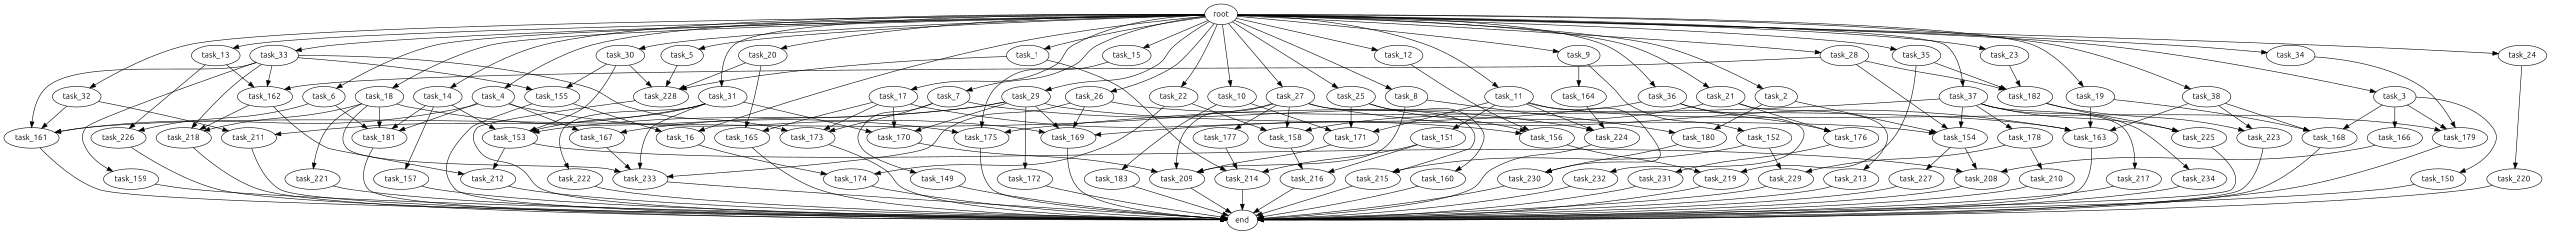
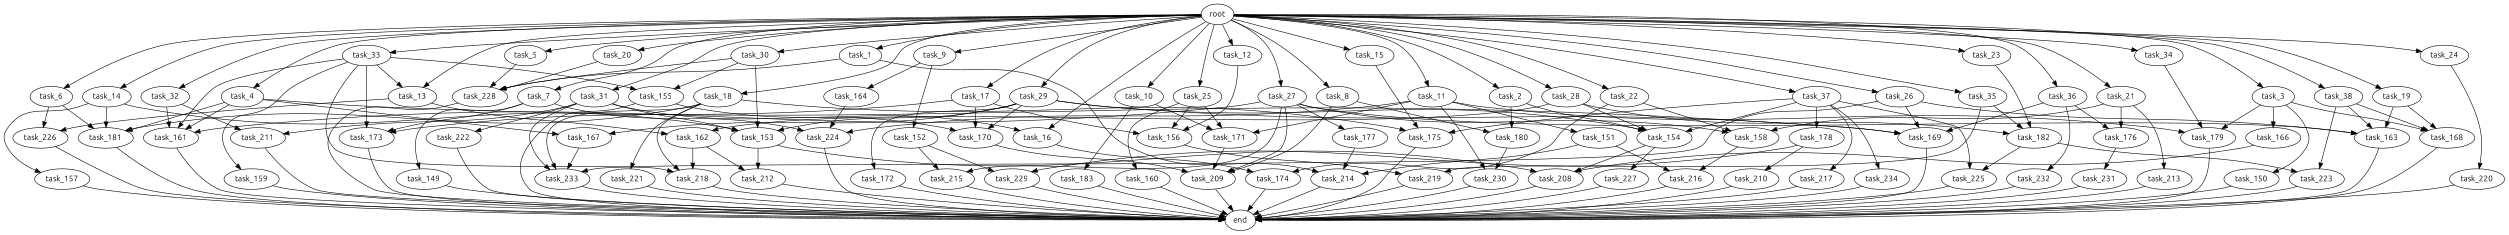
edge "task_33" -> "task_162": now "task_33" -> "task_13"
node "task_165": removed
